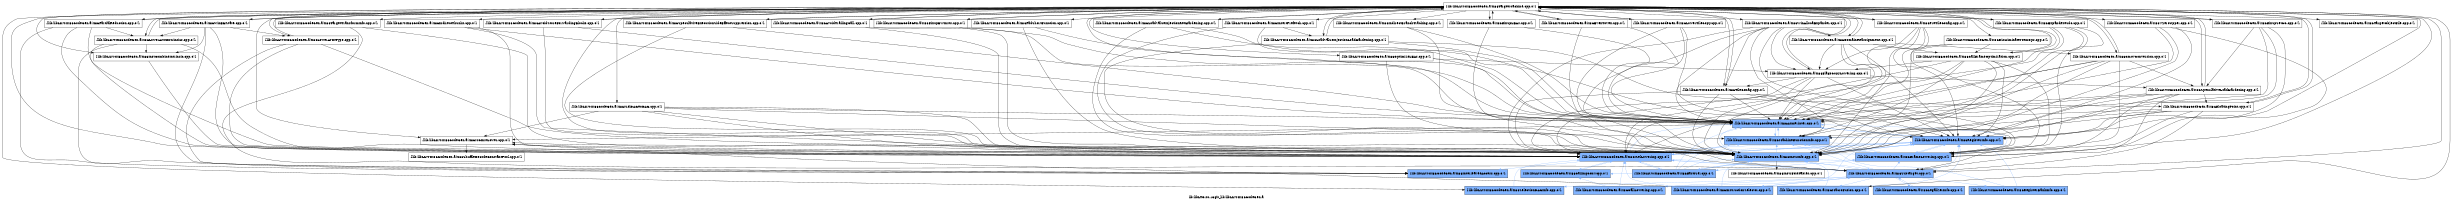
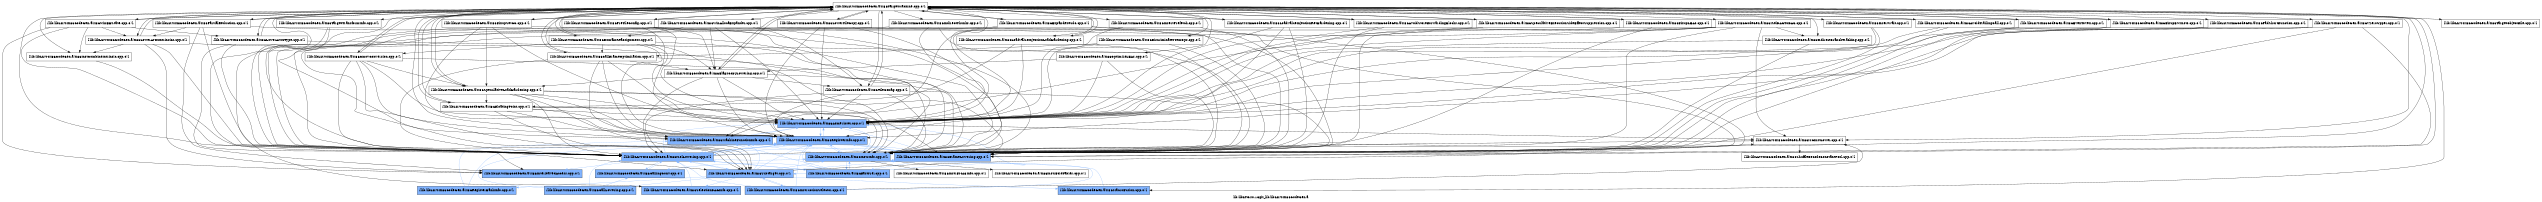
node "{lib/libLLVMX86CodeGen.a(X86InsertWait.cpp.o)}": added
edge "{lib/libLLVMX86CodeGen.a(X86ISelDAGToDAG.cpp.o)}" -> "{lib/libLLVMX86CodeGen.a(X86IndirectBranchTracking.cpp.o)}": added
edge "{lib/libLLVMX86CodeGen.a(X86CallFrameOptimization.cpp.o)}" -> "{lib/libLLVMX86CodeGen.a(X86FrameLowering.cpp.o)}": removed
node "{lib/libLLVMX86CodeGen.a(X86InstrFMA3Info.cpp.o)}": added
node "{lib/libLLVMX86CodeGen.a(X86LegalizerInfo.cpp.o)}": removed
